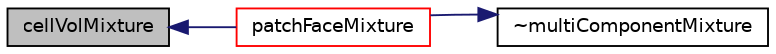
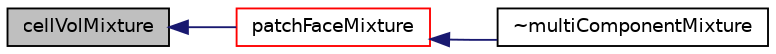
edge "patchFaceMixture" -> "~multiComponentMixture": reversed
